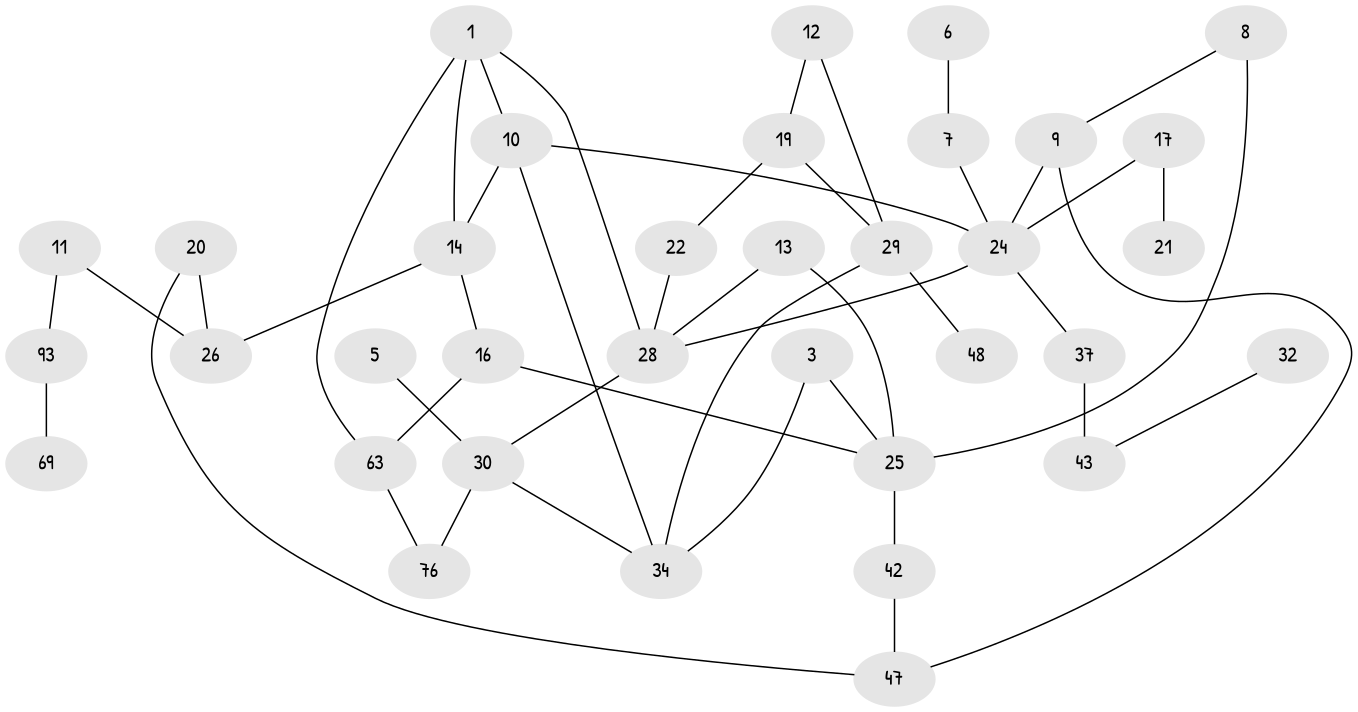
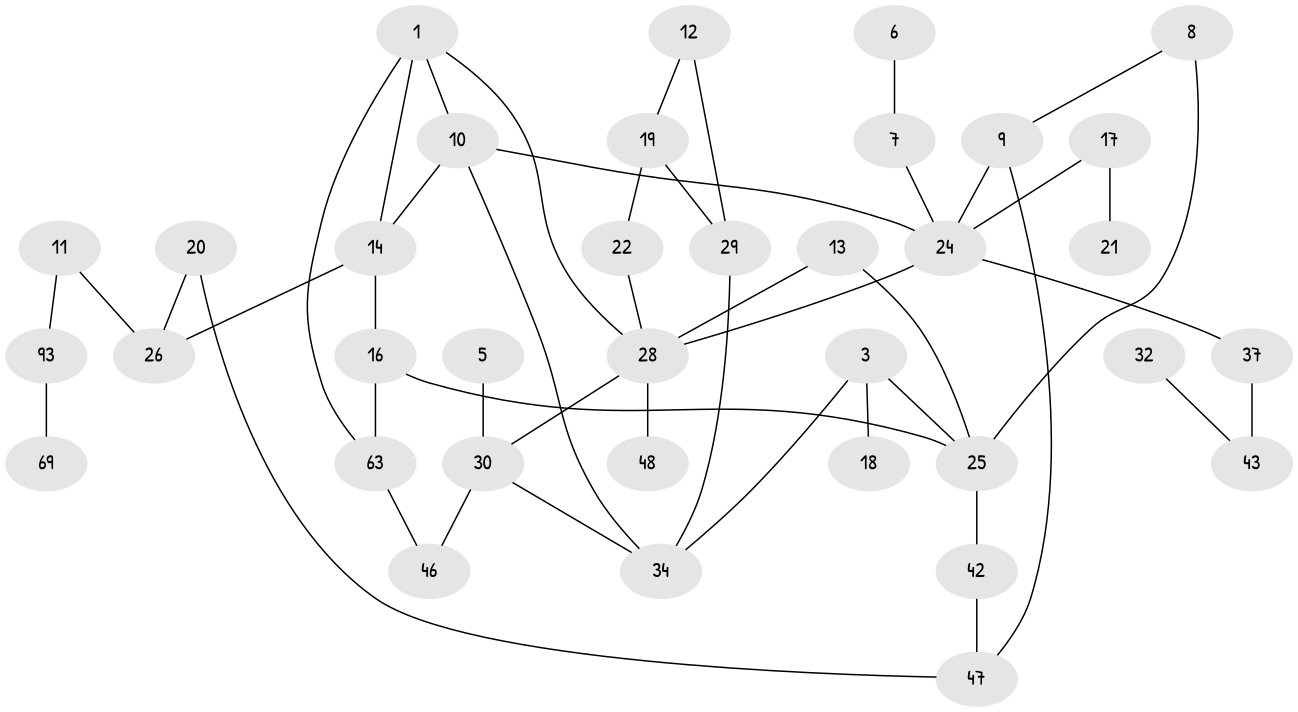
edge "29" -- "48": now "28" -- "48"
node "18": added
node "76": label "76" -> "46"
